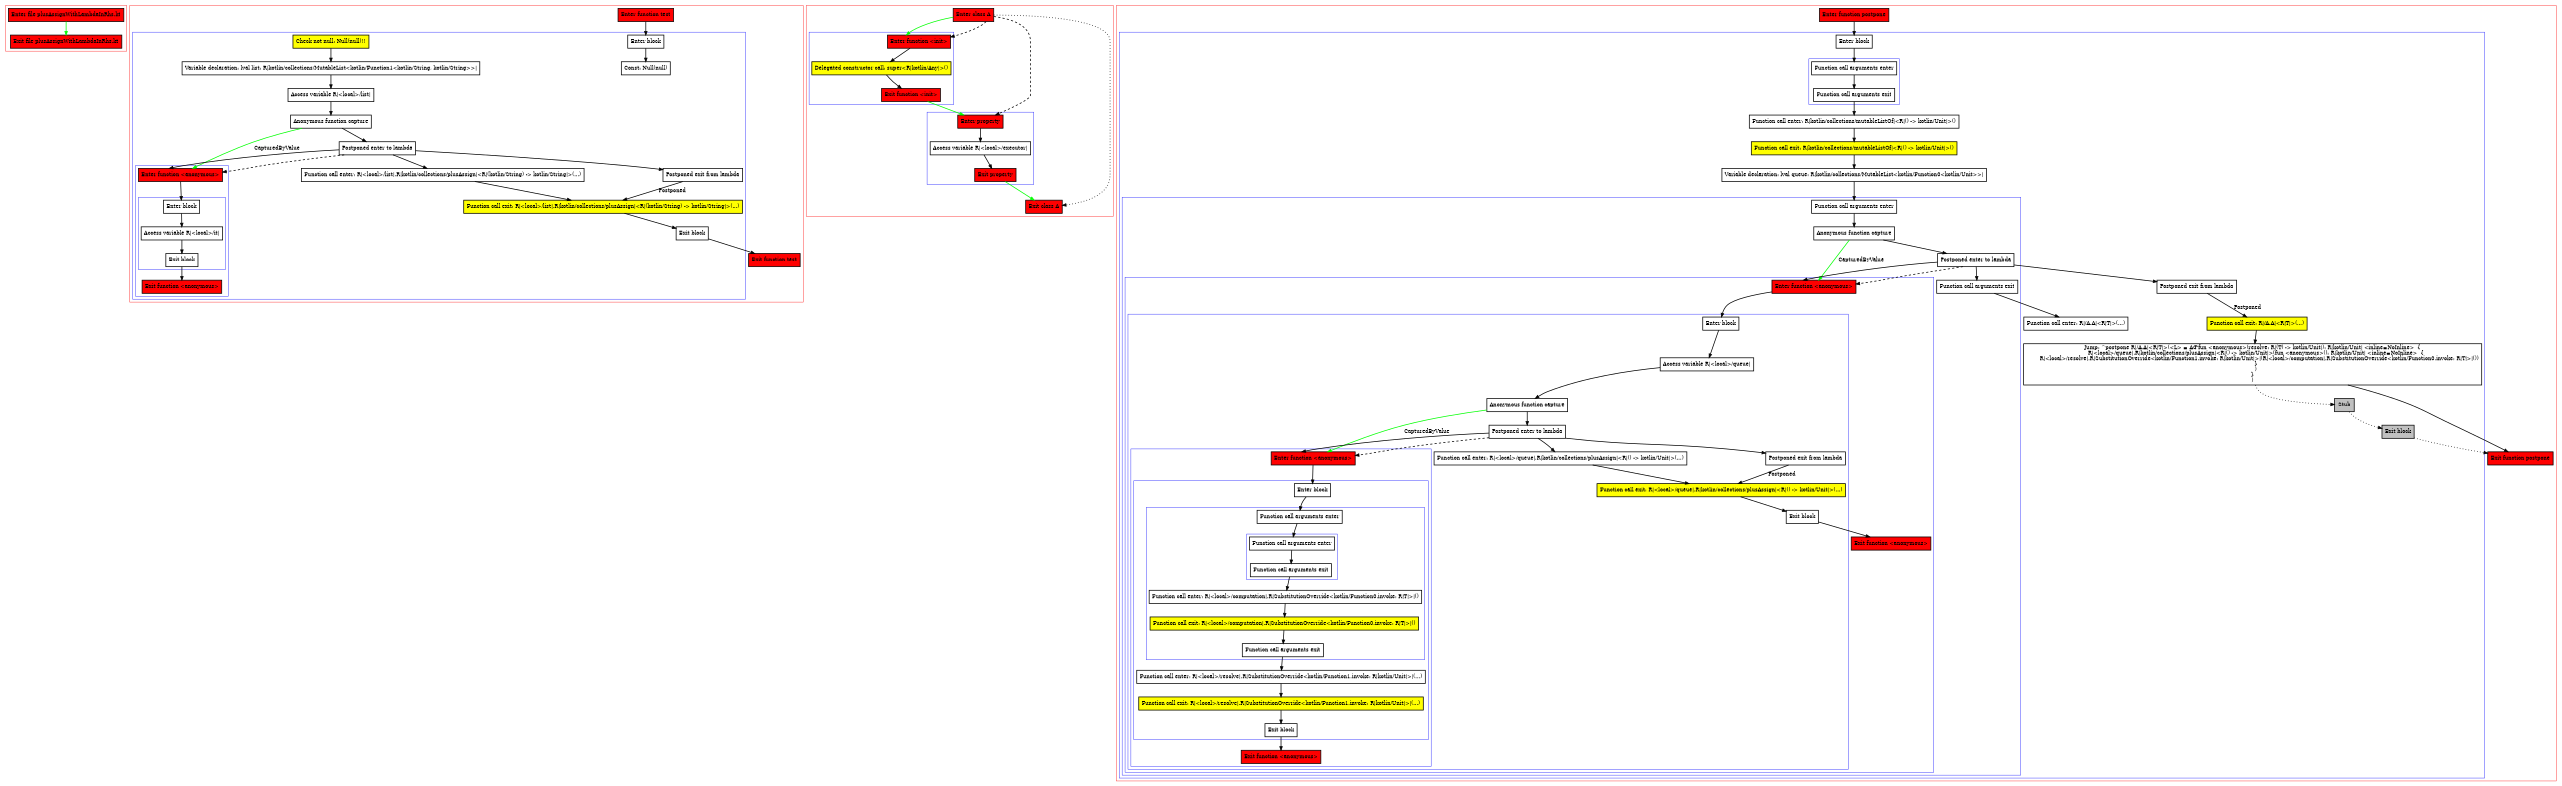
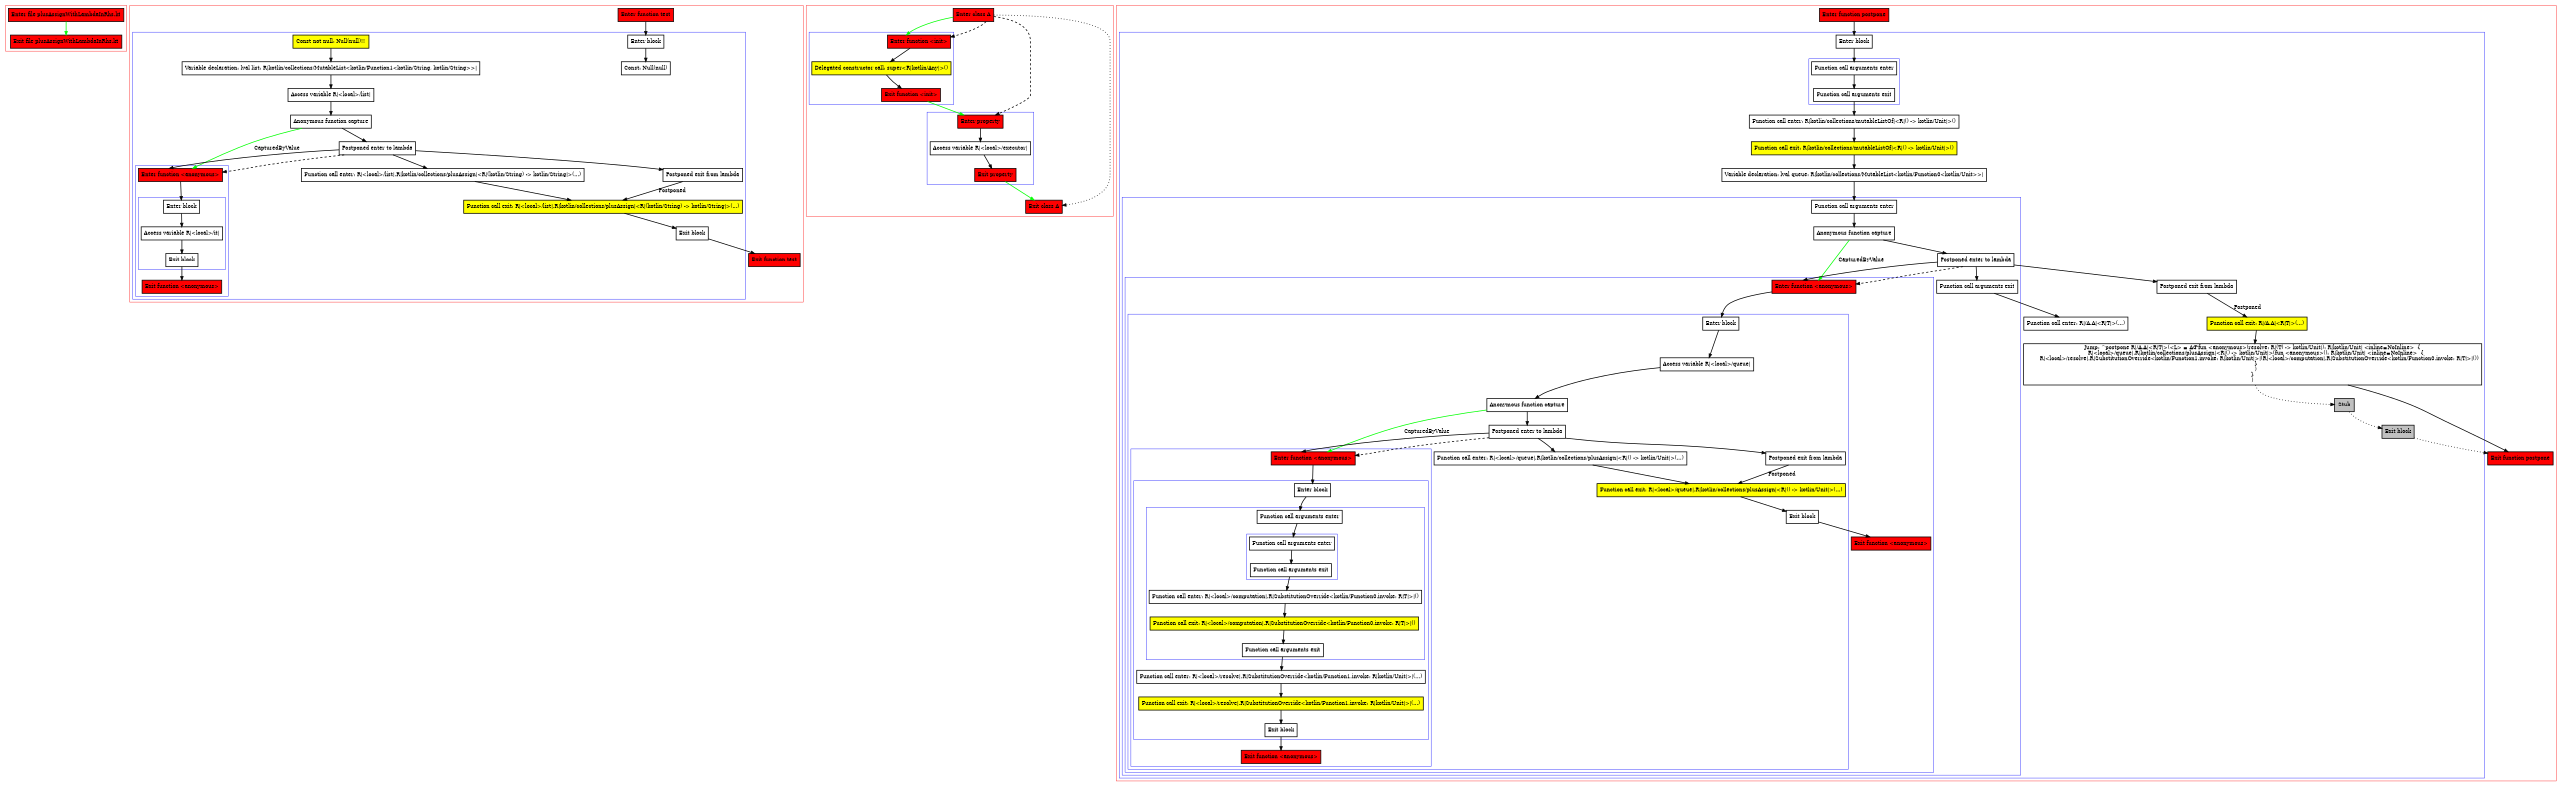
node "Check not null: Null(null)!!": label "Check not null: Null(null)!!" -> "Const not null: Null(null)!!"
